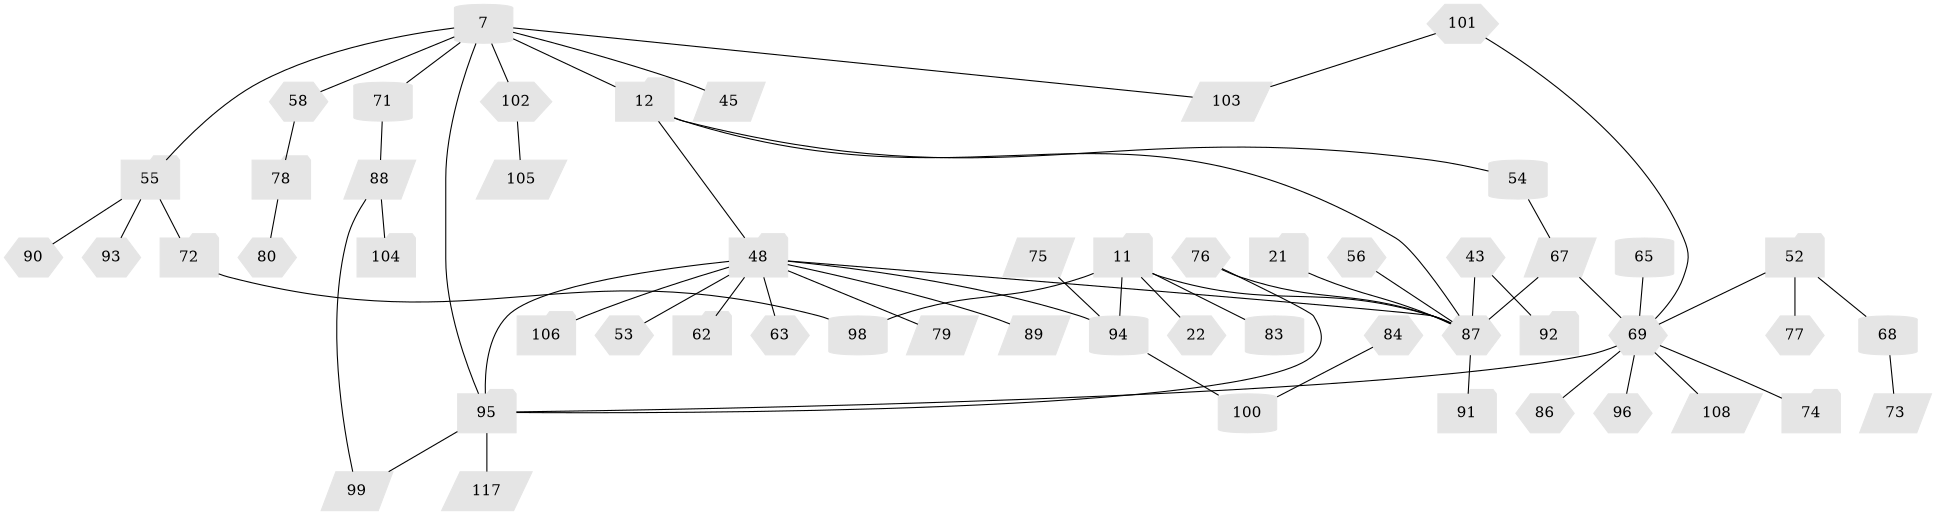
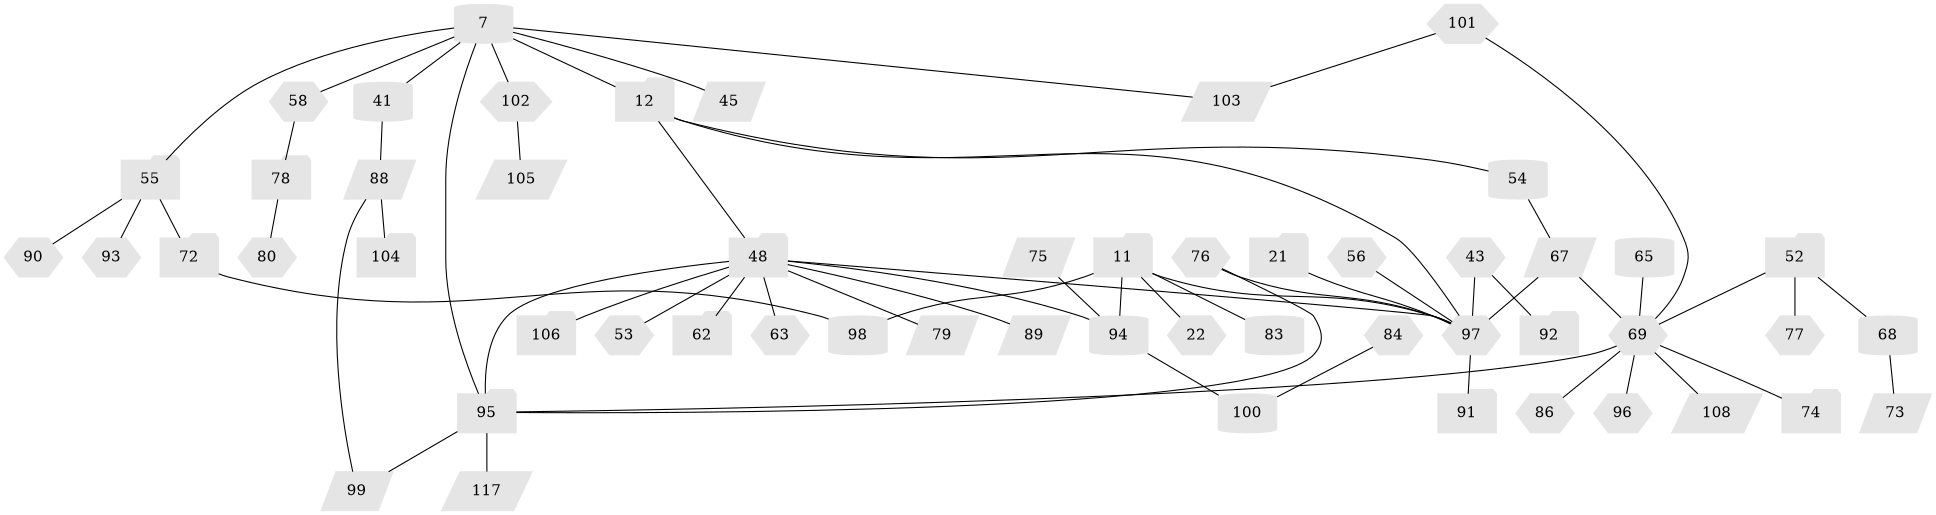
node "71": label "71" -> "41"
node "87": label "87" -> "97"
